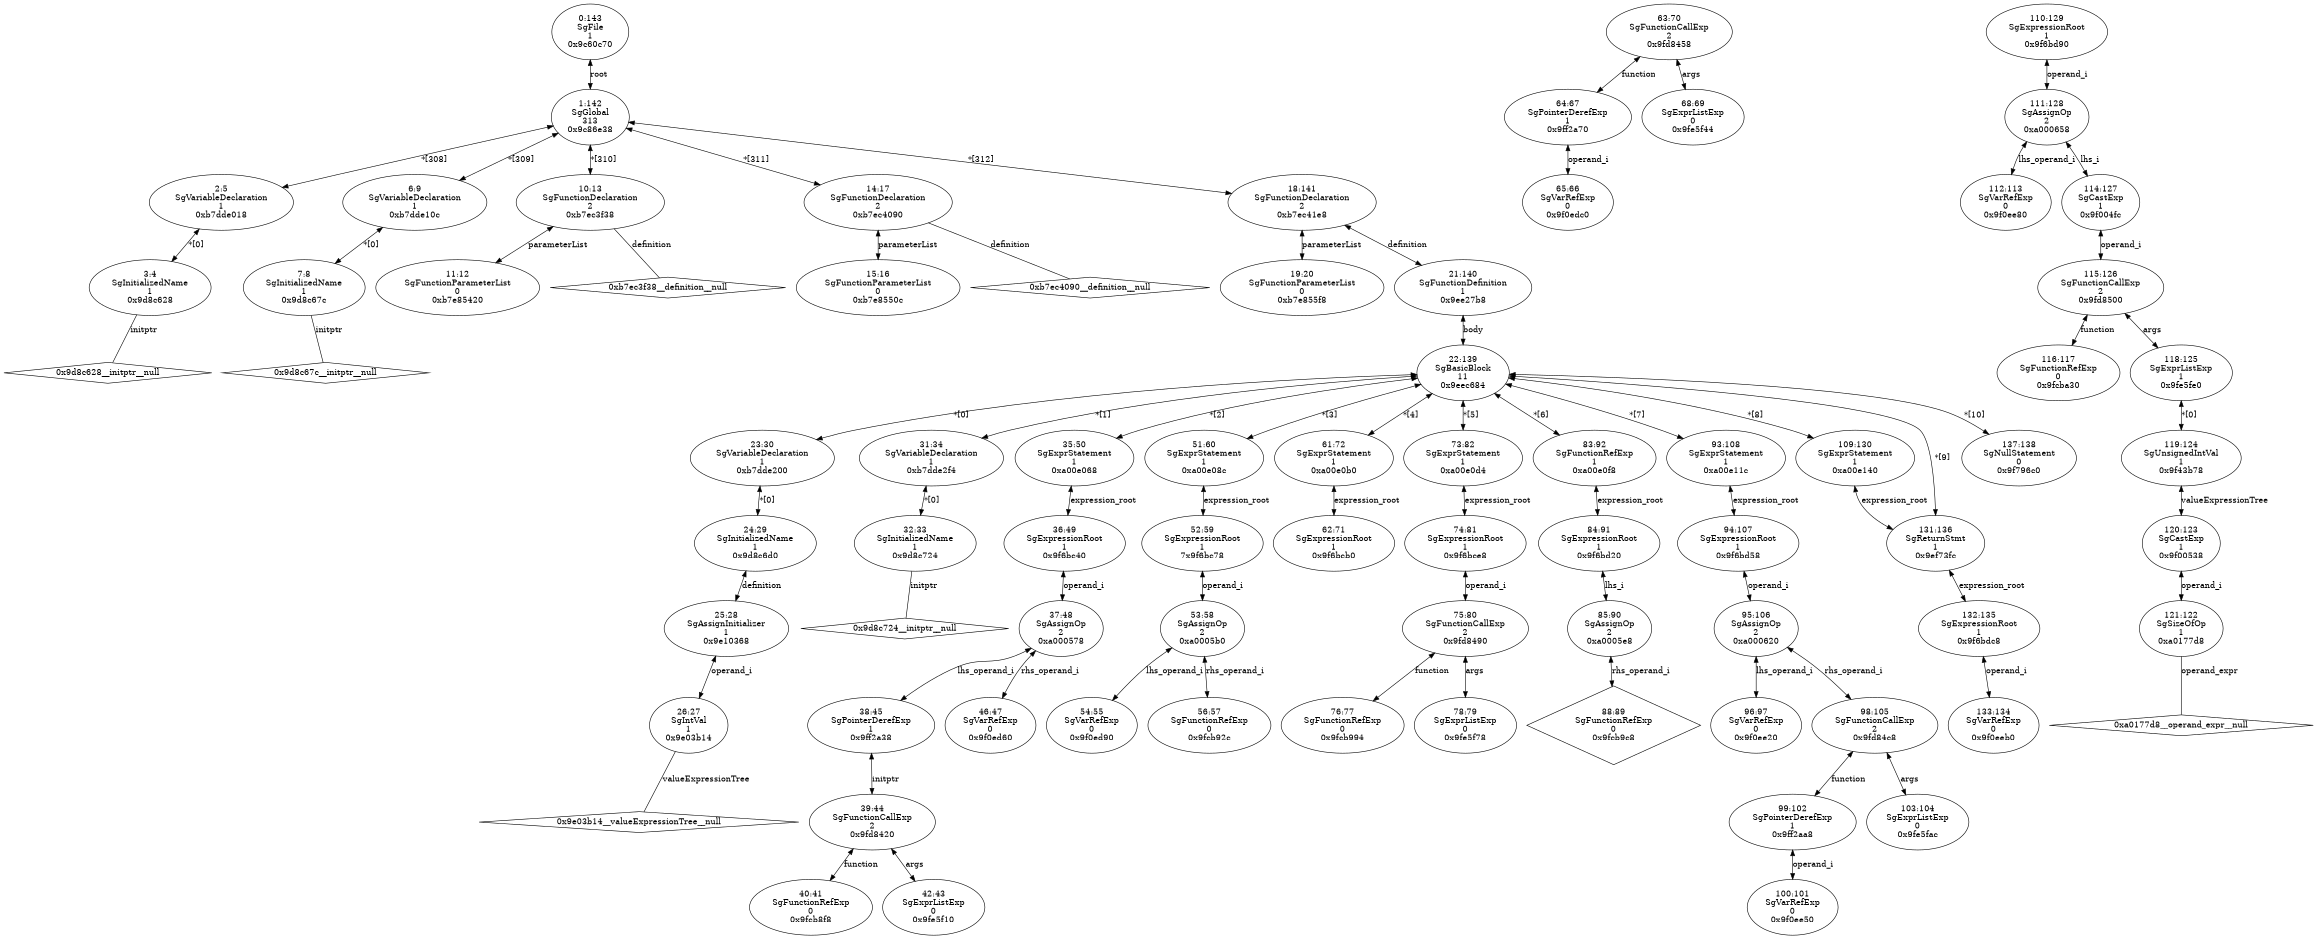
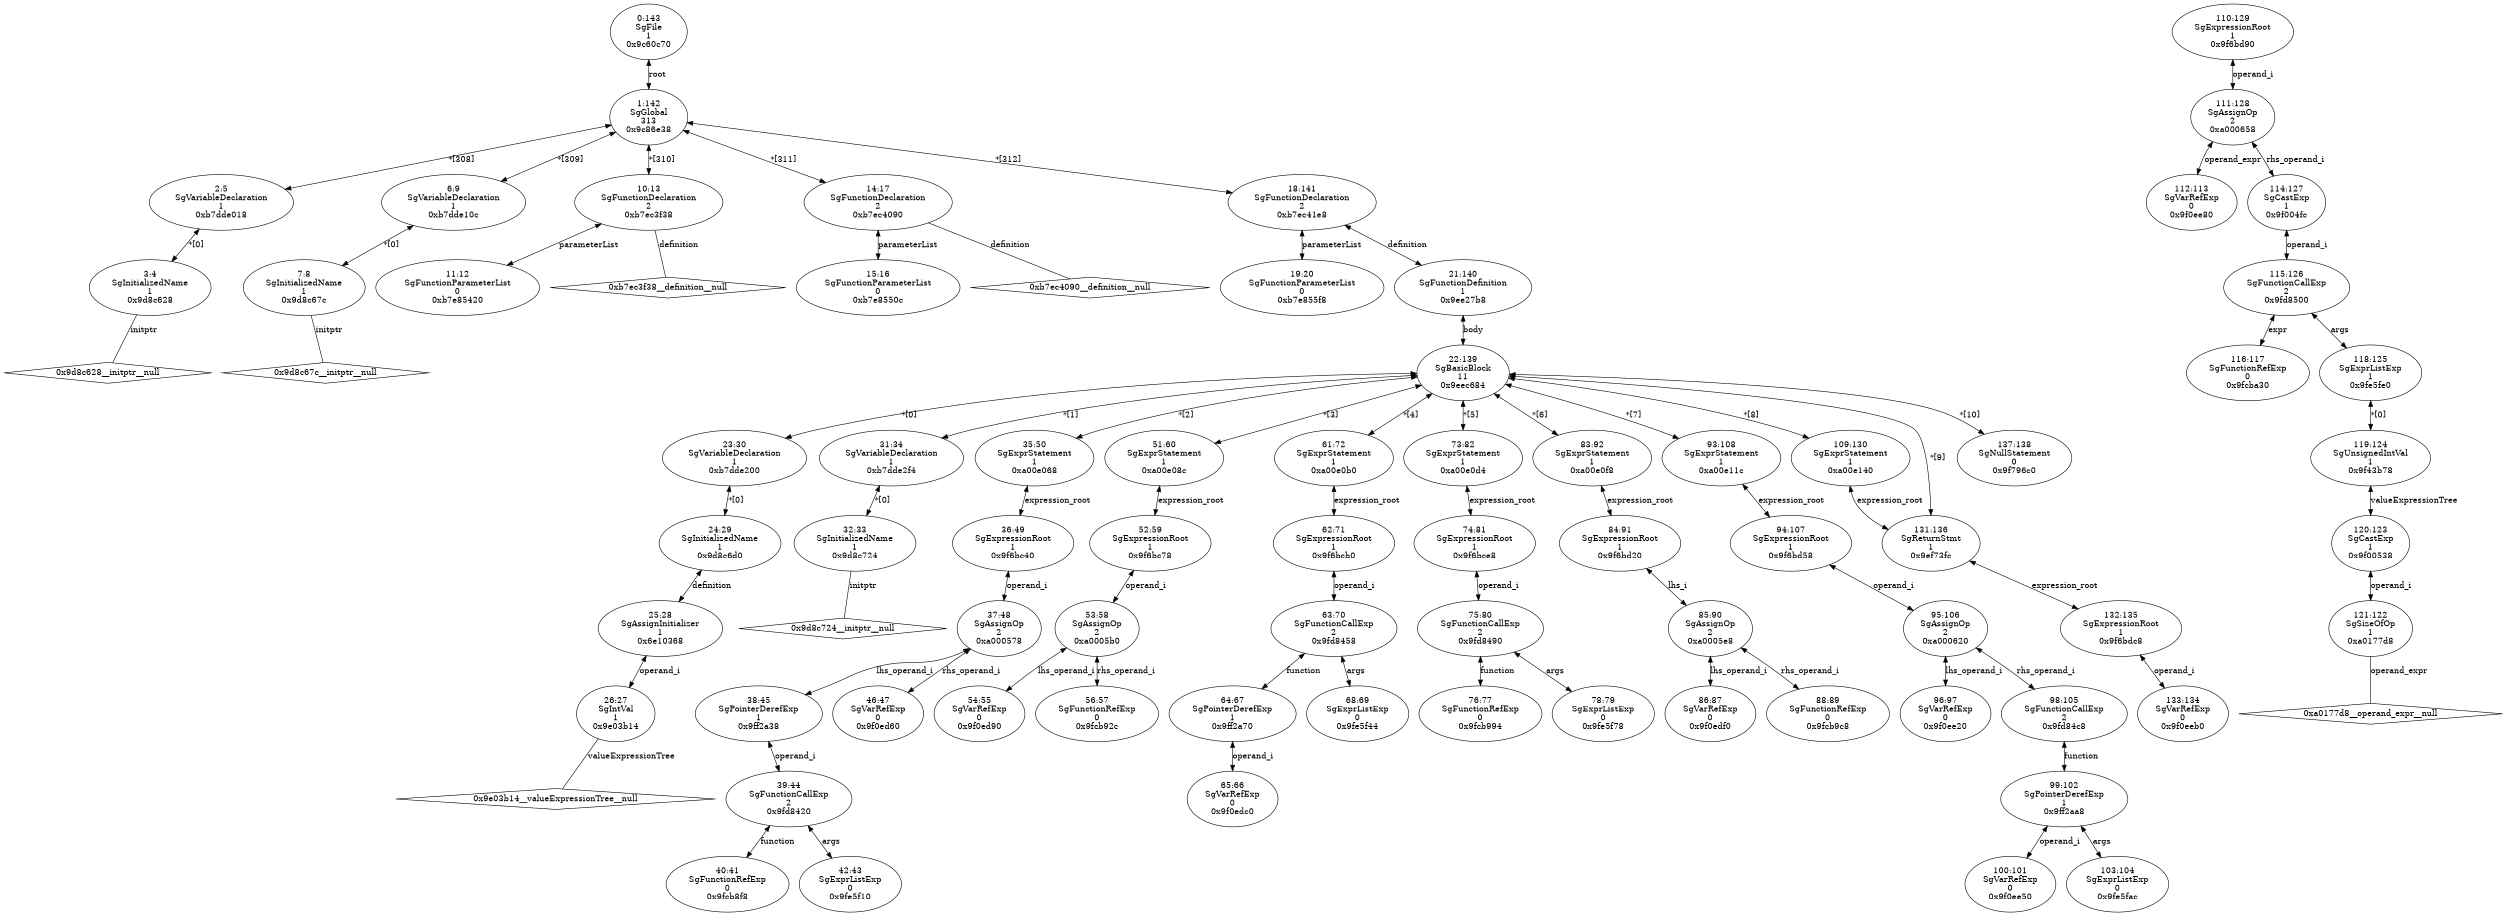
edge "111:128 SgAssignOp 2 0xa000658" -- "112:113 SgVarRefExp 0 0x9f0ee80": label "lhs_operand_i" -> "operand_expr"
edge "111:128 SgAssignOp 2 0xa000658" -- "114:127 SgCastExp 1 0x9f004fc": label "lhs_i" -> "rhs_operand_i"
edge "115:126 SgFunctionCallExp 2 0x9fd8500" -- "116:117 SgFunctionRefExp 0 0x9fcba30": label "function" -> "expr"
node "83:92 SgFunctionRefExp 1 0xa00e0f8": label "83:92 SgFunctionRefExp 1 0xa00e0f8" -> "83:92 SgExprStatement 1 0xa00e0f8"
node "52:59 SgExpressionRoot 1 7x9f6bc78": label "52:59 SgExpressionRoot 1 7x9f6bc78" -> "52:59 SgExpressionRoot 1 0x9f6bc78"
edge "62:71 SgExpressionRoot 1 0x9f6bcb0" -- "63:70 SgFunctionCallExp 2 0x9fd8458": added, label "operand_i"
node "25:28 SgAssignInitializer 1 0x9e10368": label "25:28 SgAssignInitializer 1 0x9e10368" -> "25:28 SgAssignInitializer 1 0x6e10368"
node "86:87 SgVarRefExp 0 0x9f0edf0": added
node "88:89 SgFunctionRefExp 0 0x9fcb9c8": shape diamond -> ellipse
edge "98:105 SgFunctionCallExp 2 0x9fd84c8" -- "103:104 SgExprListExp 0 0x9fe5fac": now "99:102 SgPointerDerefExp 1 0x9ff2aa8" -- "103:104 SgExprListExp 0 0x9fe5fac"
edge "38:45 SgPointerDerefExp 1 0x9ff2a38" -- "39:44 SgFunctionCallExp 2 0x9fd8420": label "initptr" -> "operand_i"
